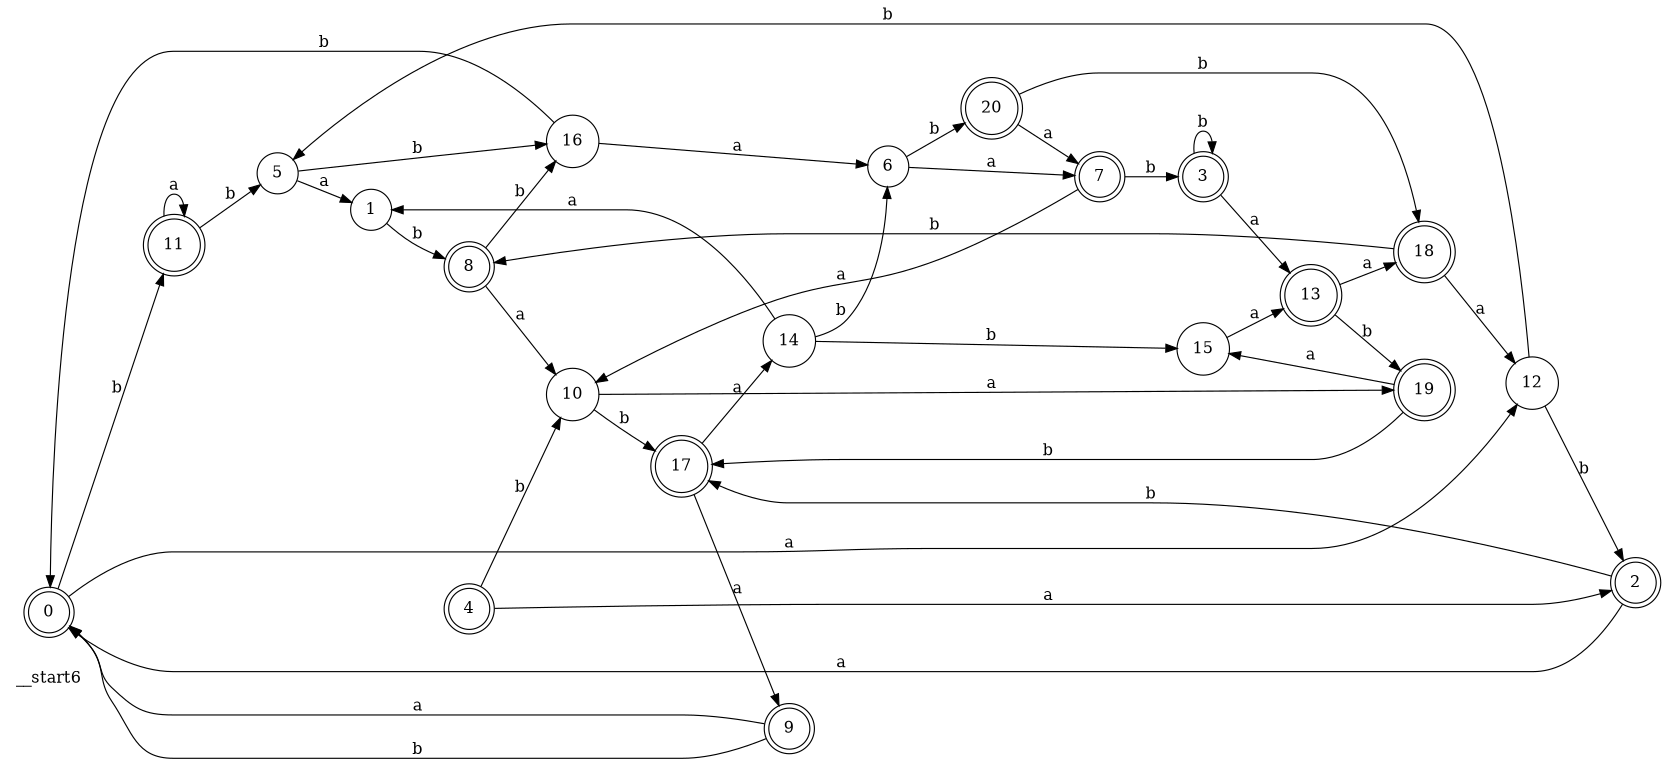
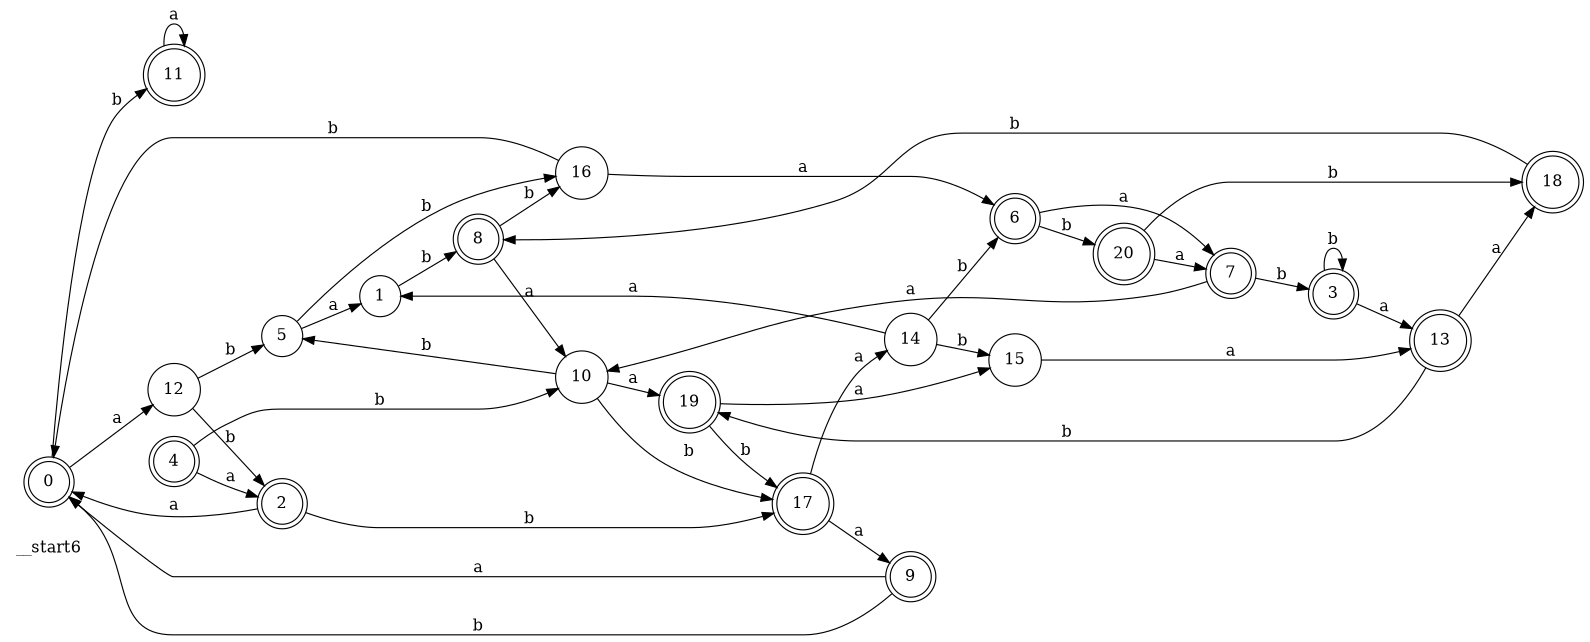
node "6": shape circle -> doublecircle
edge "11" -> "5": now "10" -> "5"
edge "18" -> "12": removed, label "a"
